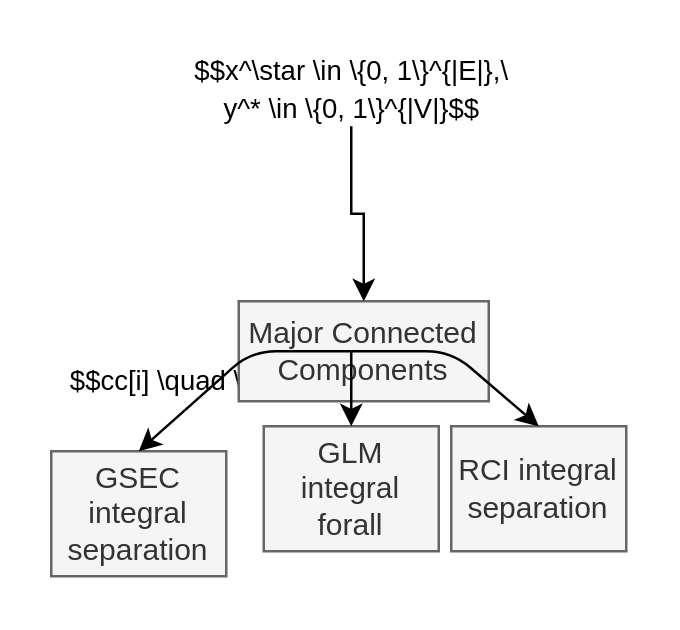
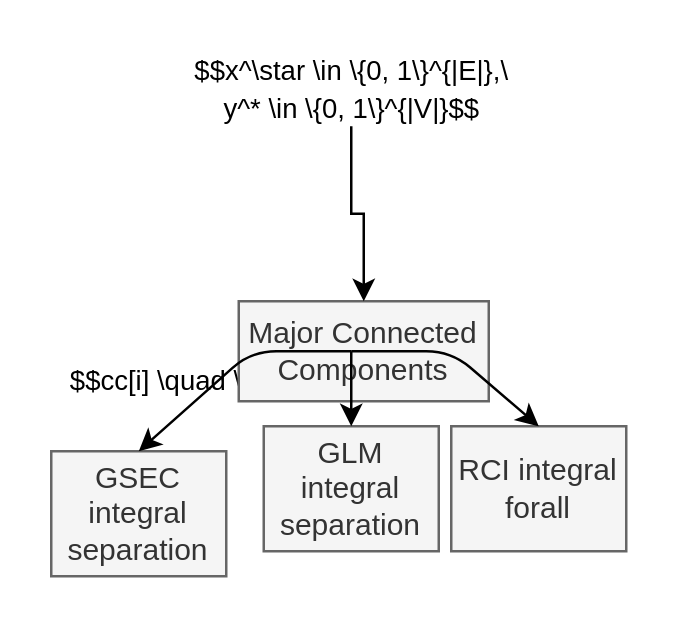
node "GLM integral forall": label "GLM integral forall" -> "GLM integral separation"
node "RCI integral separation": label "RCI integral separation" -> "RCI integral forall"
